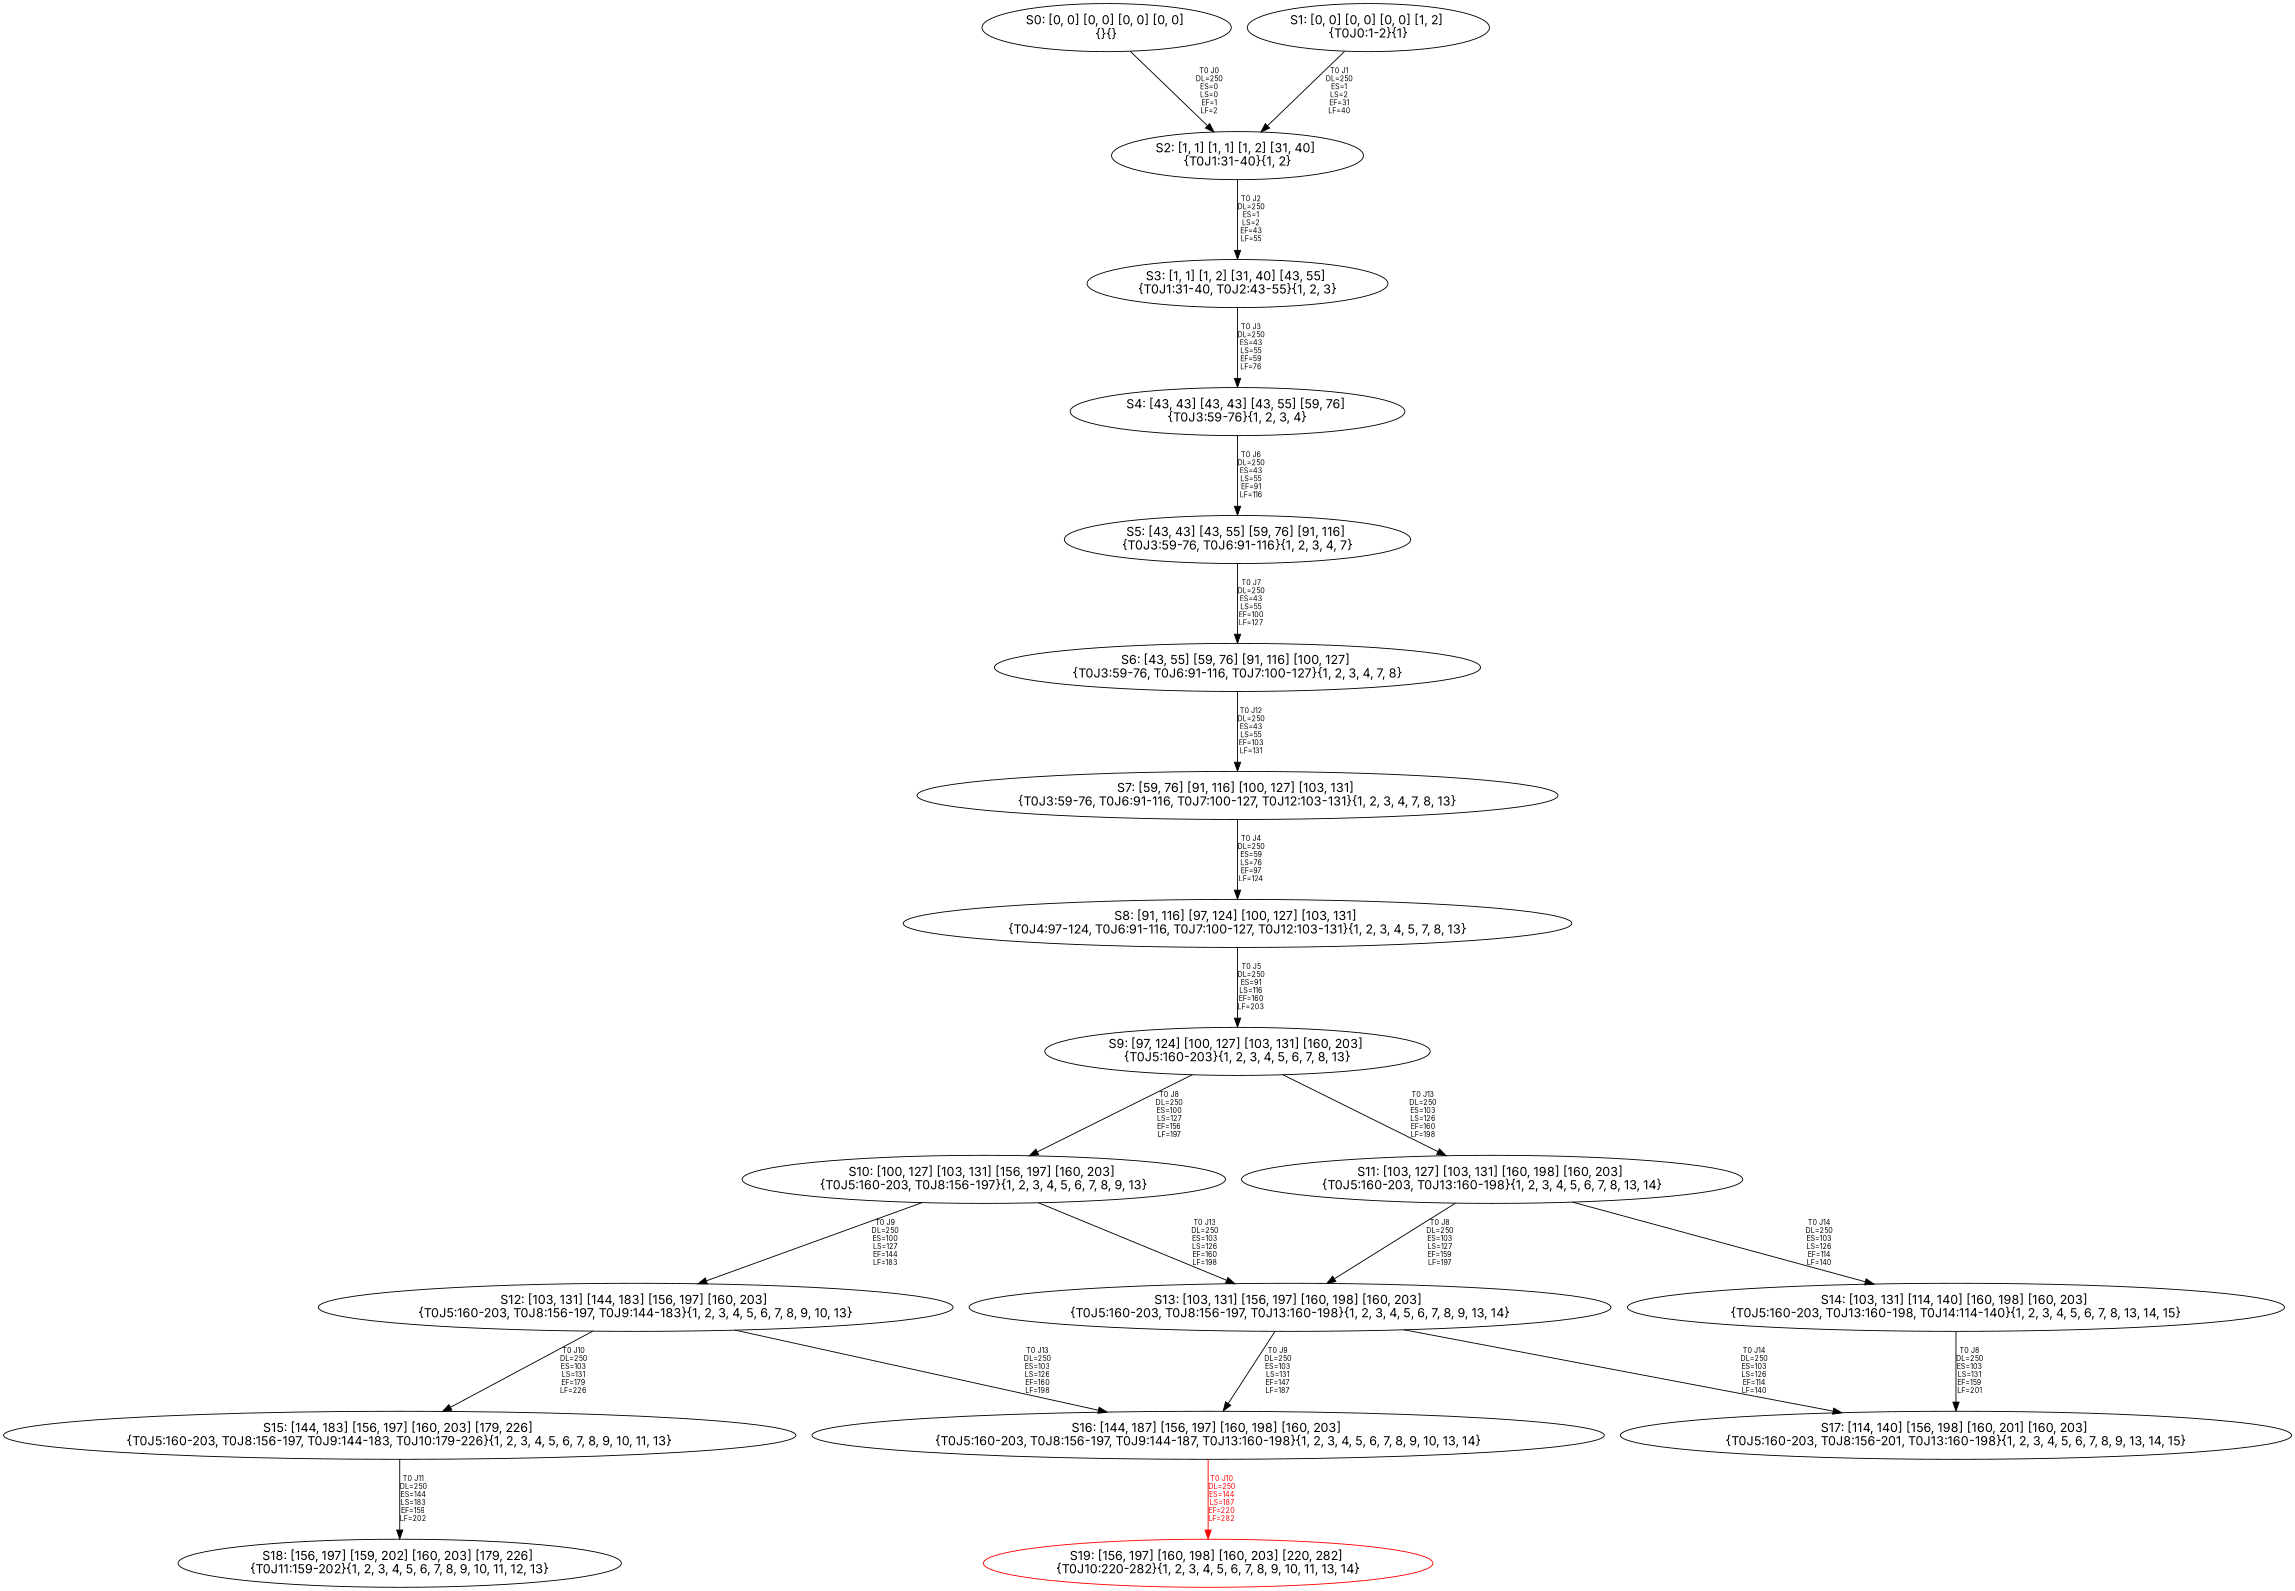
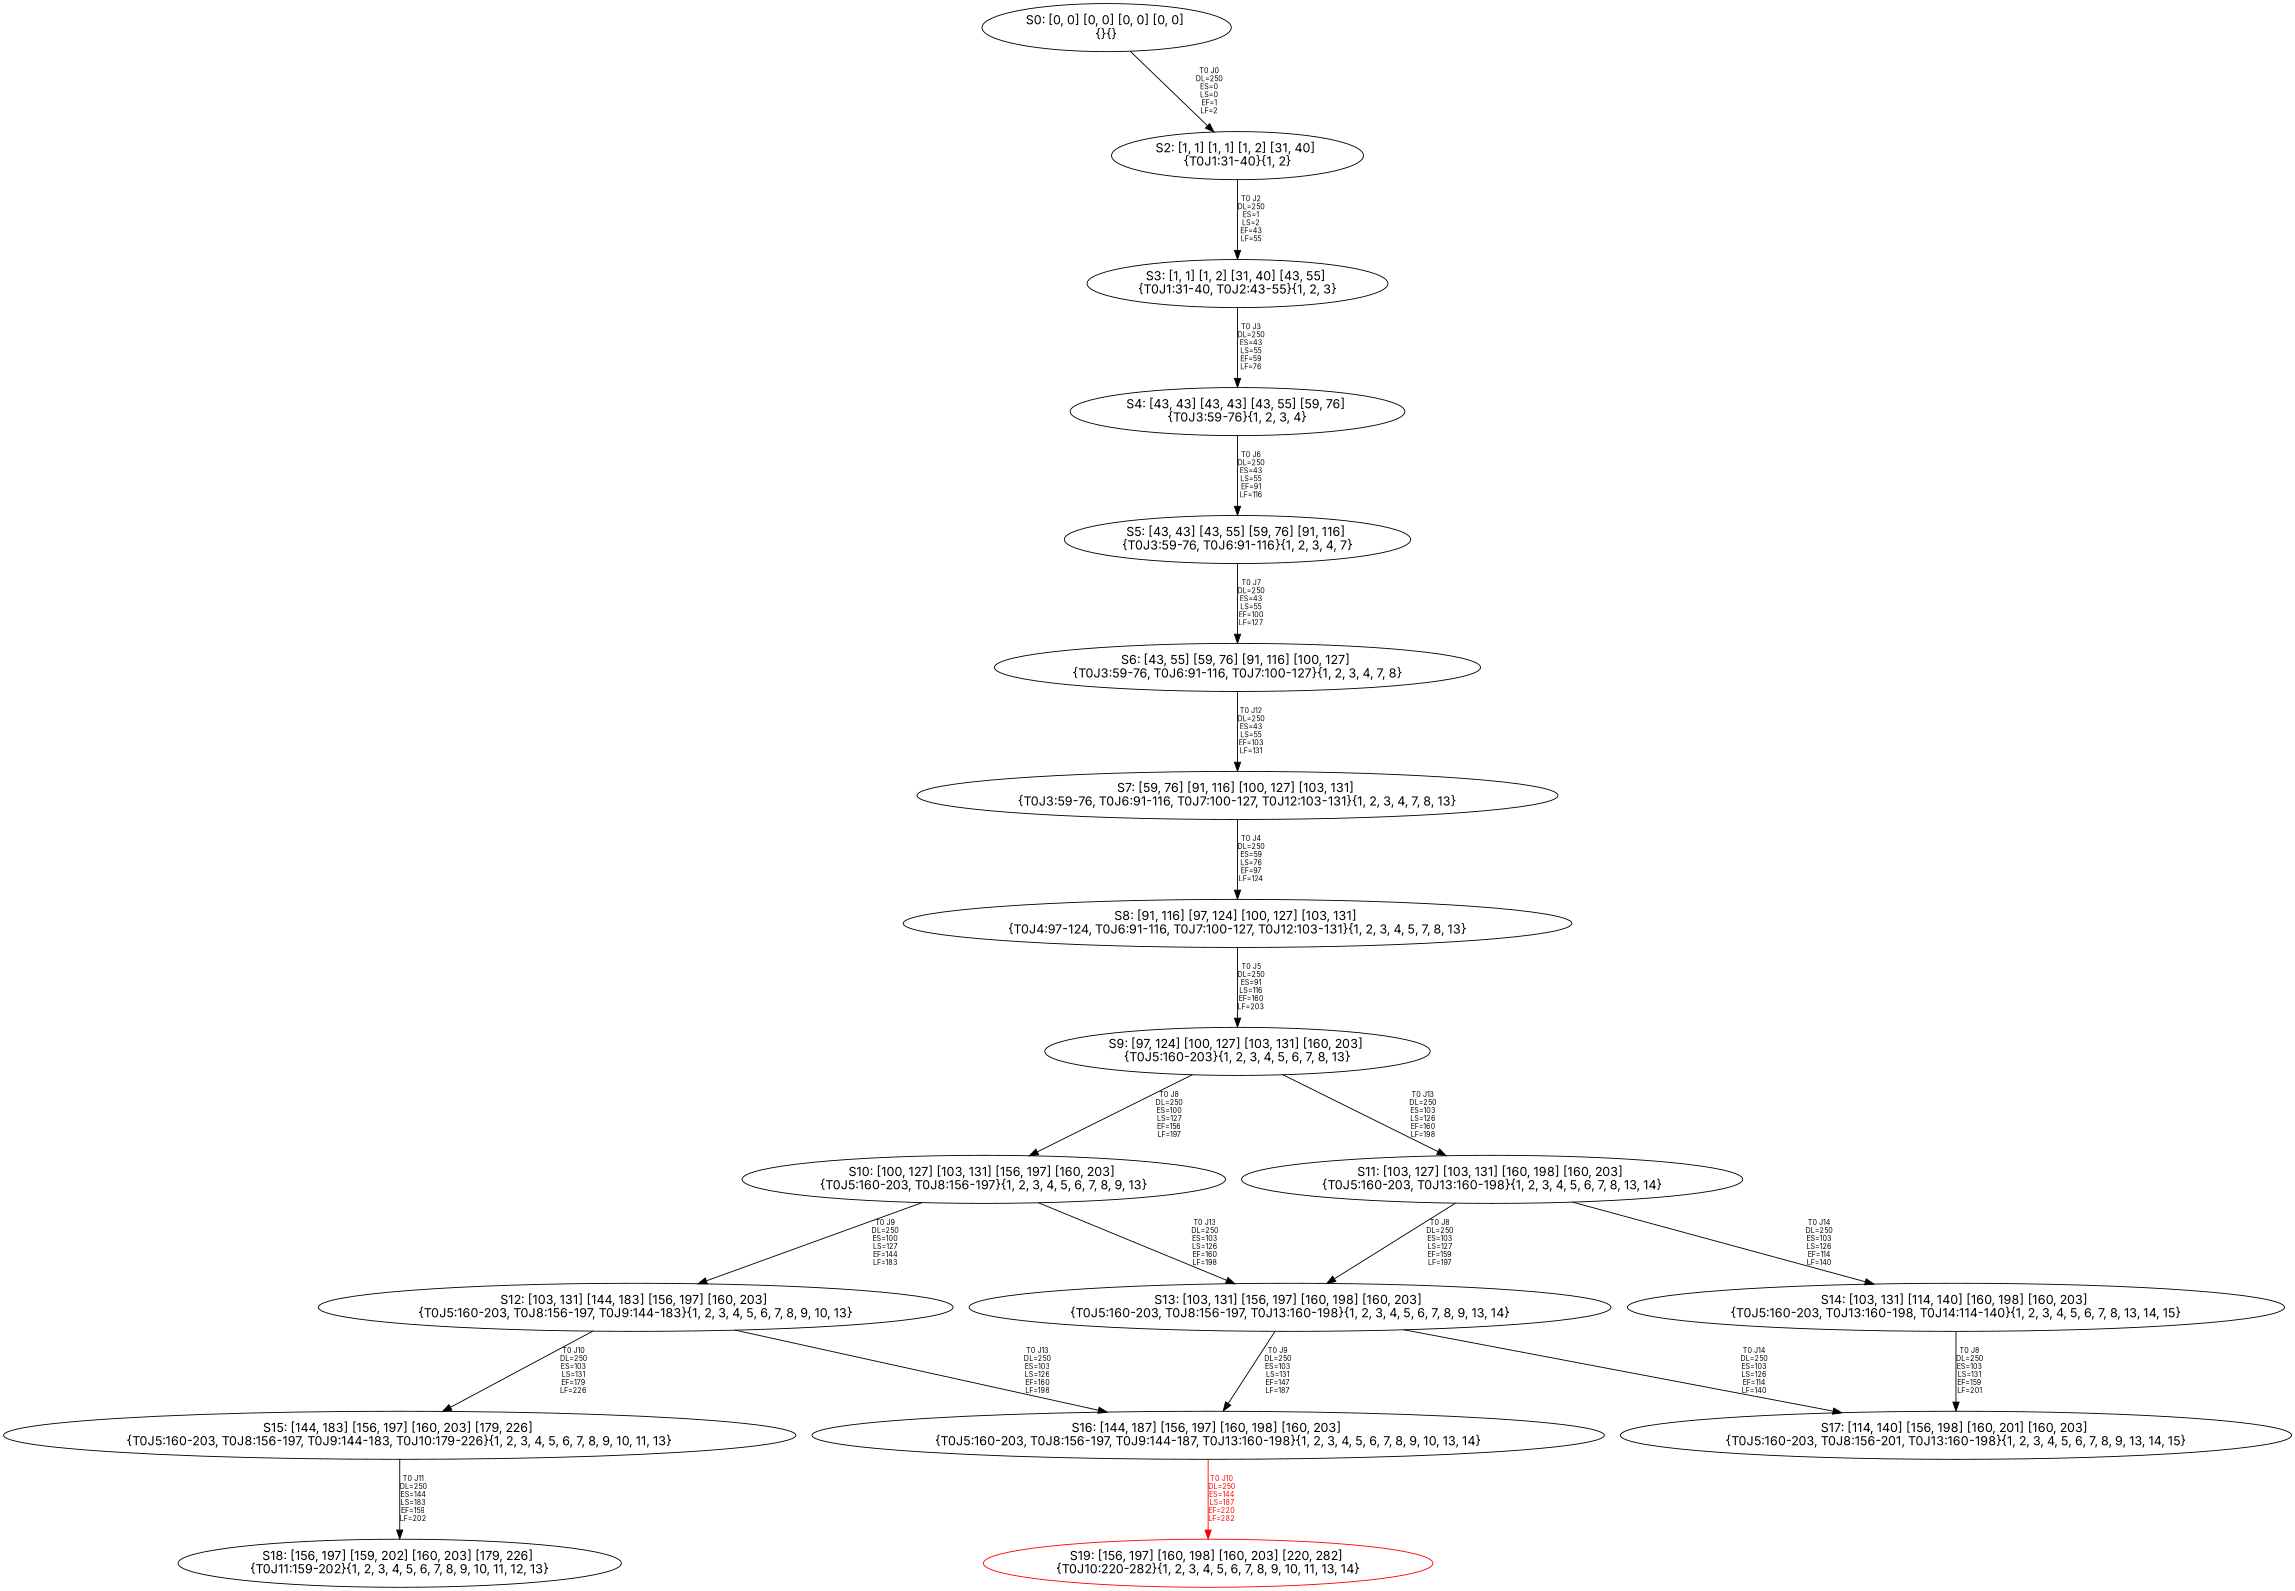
node "S1: [0, 0] [0, 0] [0, 0] [1, 2] {T0J0:1-2}{1}": removed
